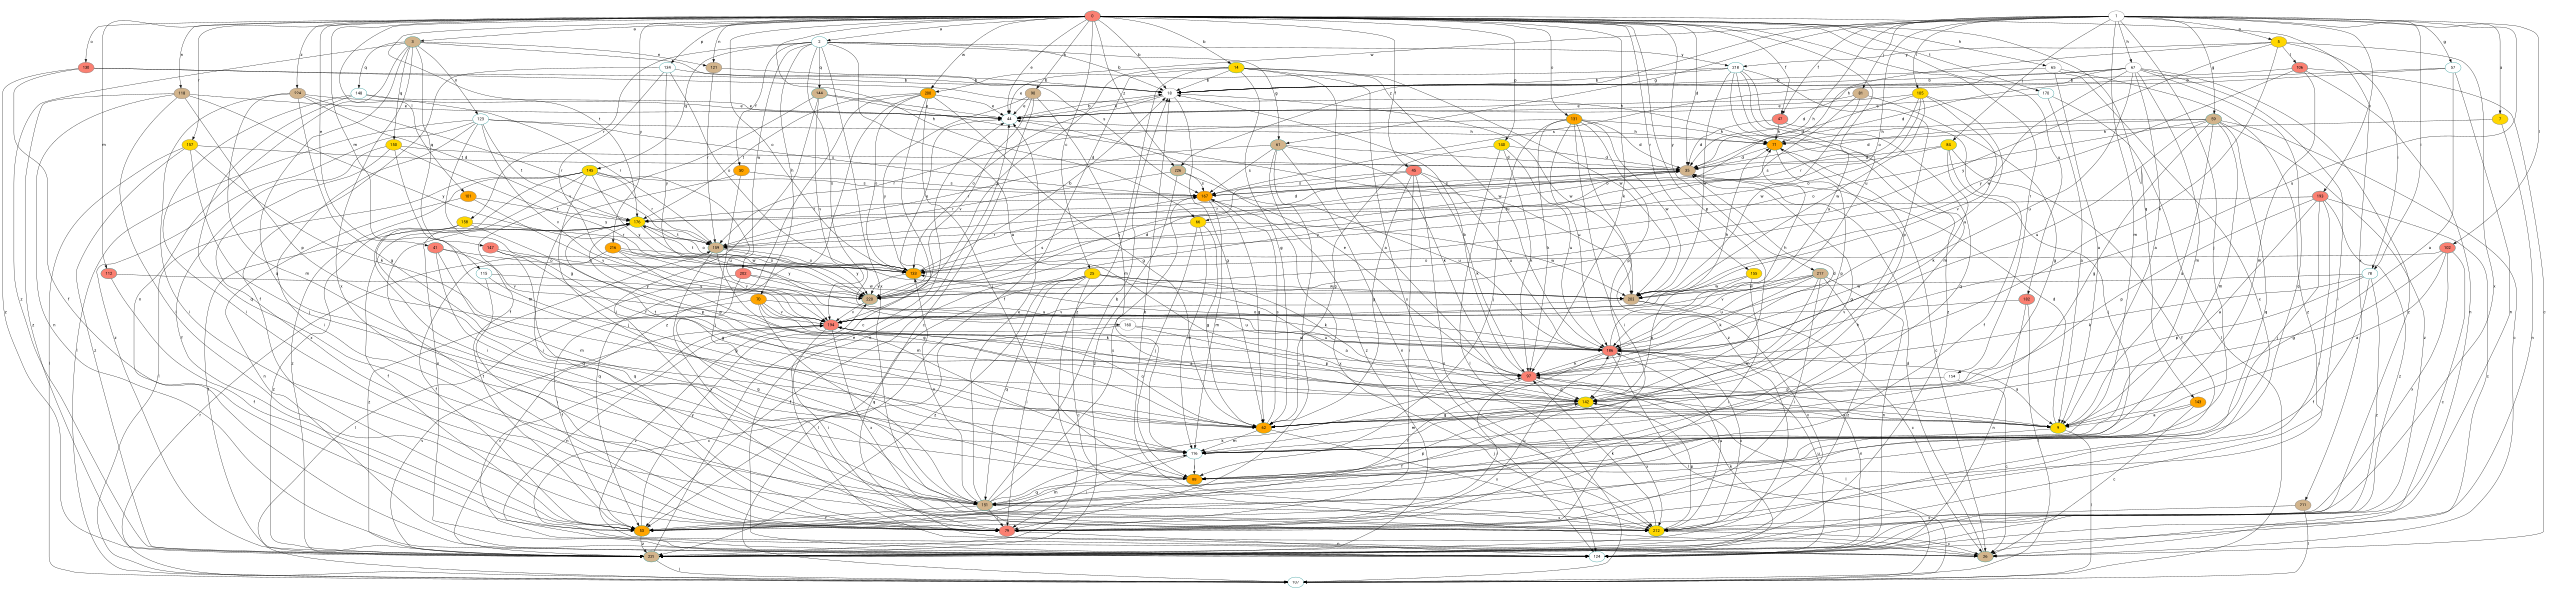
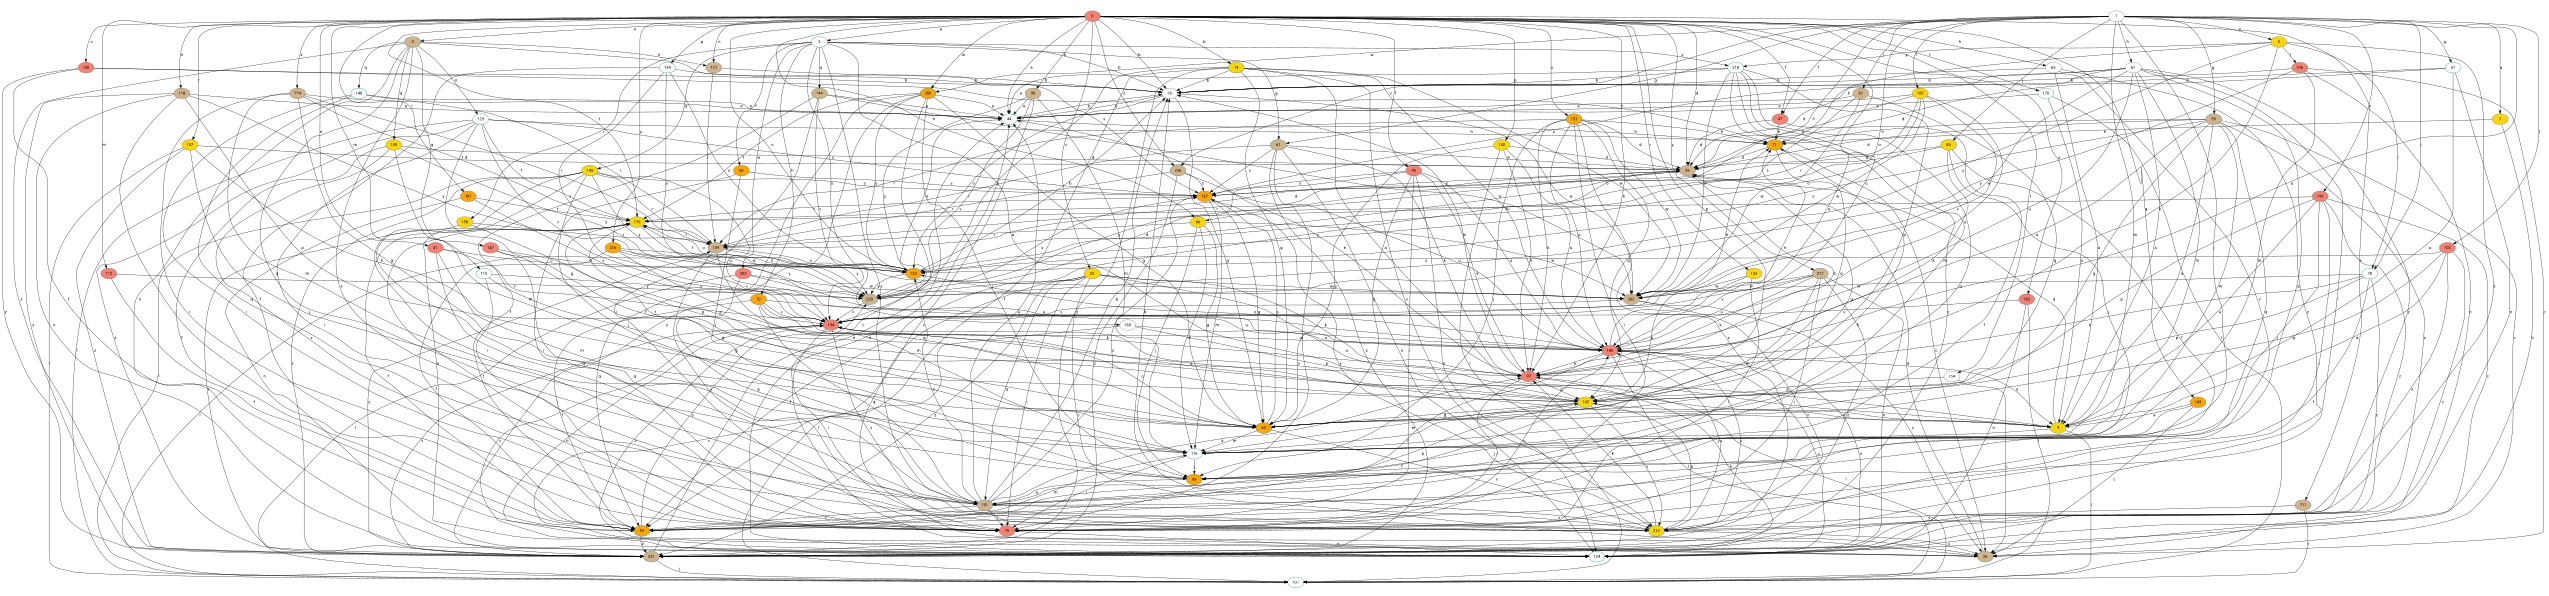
edge "176" -> "159": reversed
edge "158" -> "229": removed, label "z"
